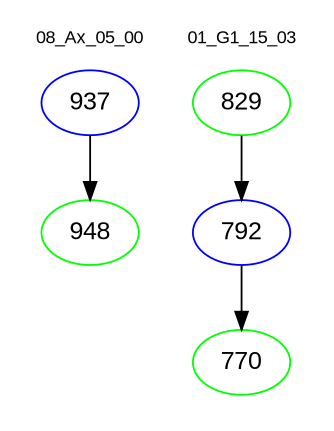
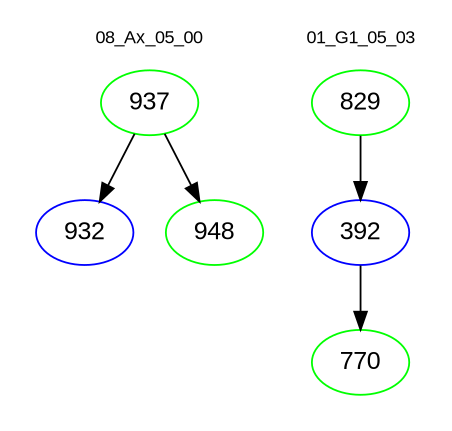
cluster "01_G1_15_03": label "01_G1_15_03" -> "01_G1_05_03"
node "937": color blue -> green
node "932": added
node "792": label "792" -> "392"
